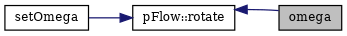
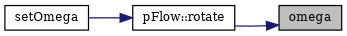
edge "omega" -> "pFlow::rotate": reversed
